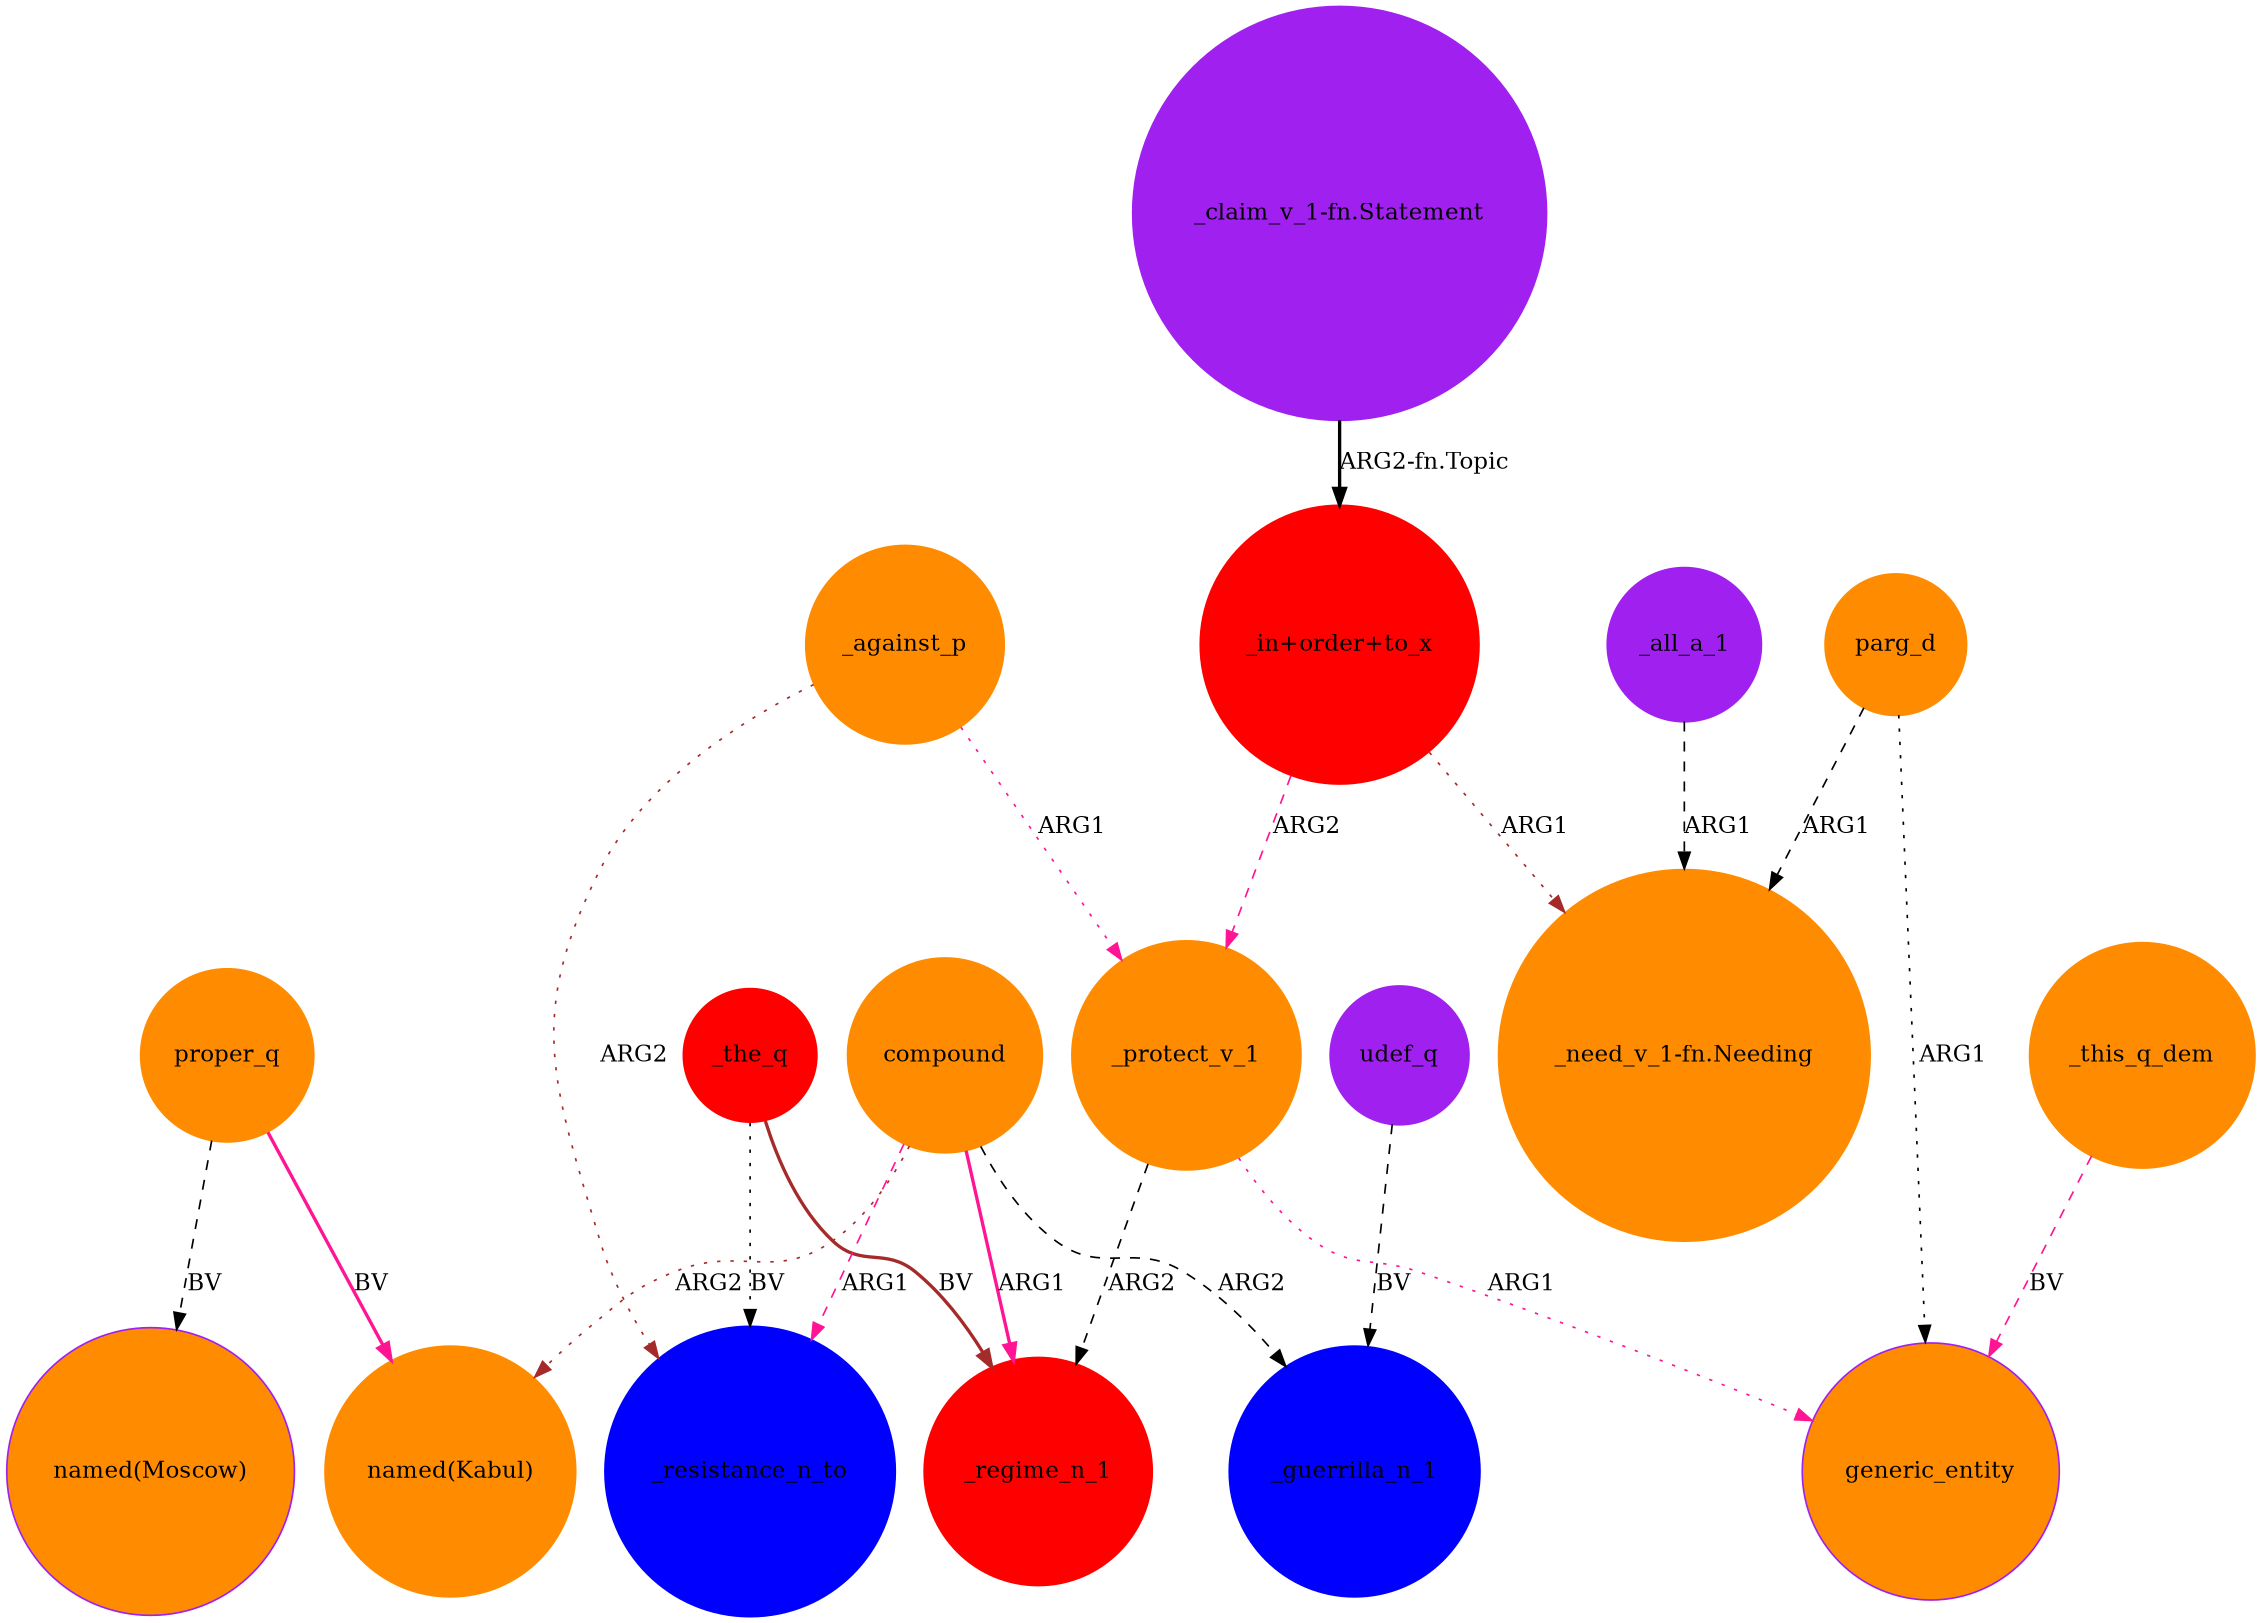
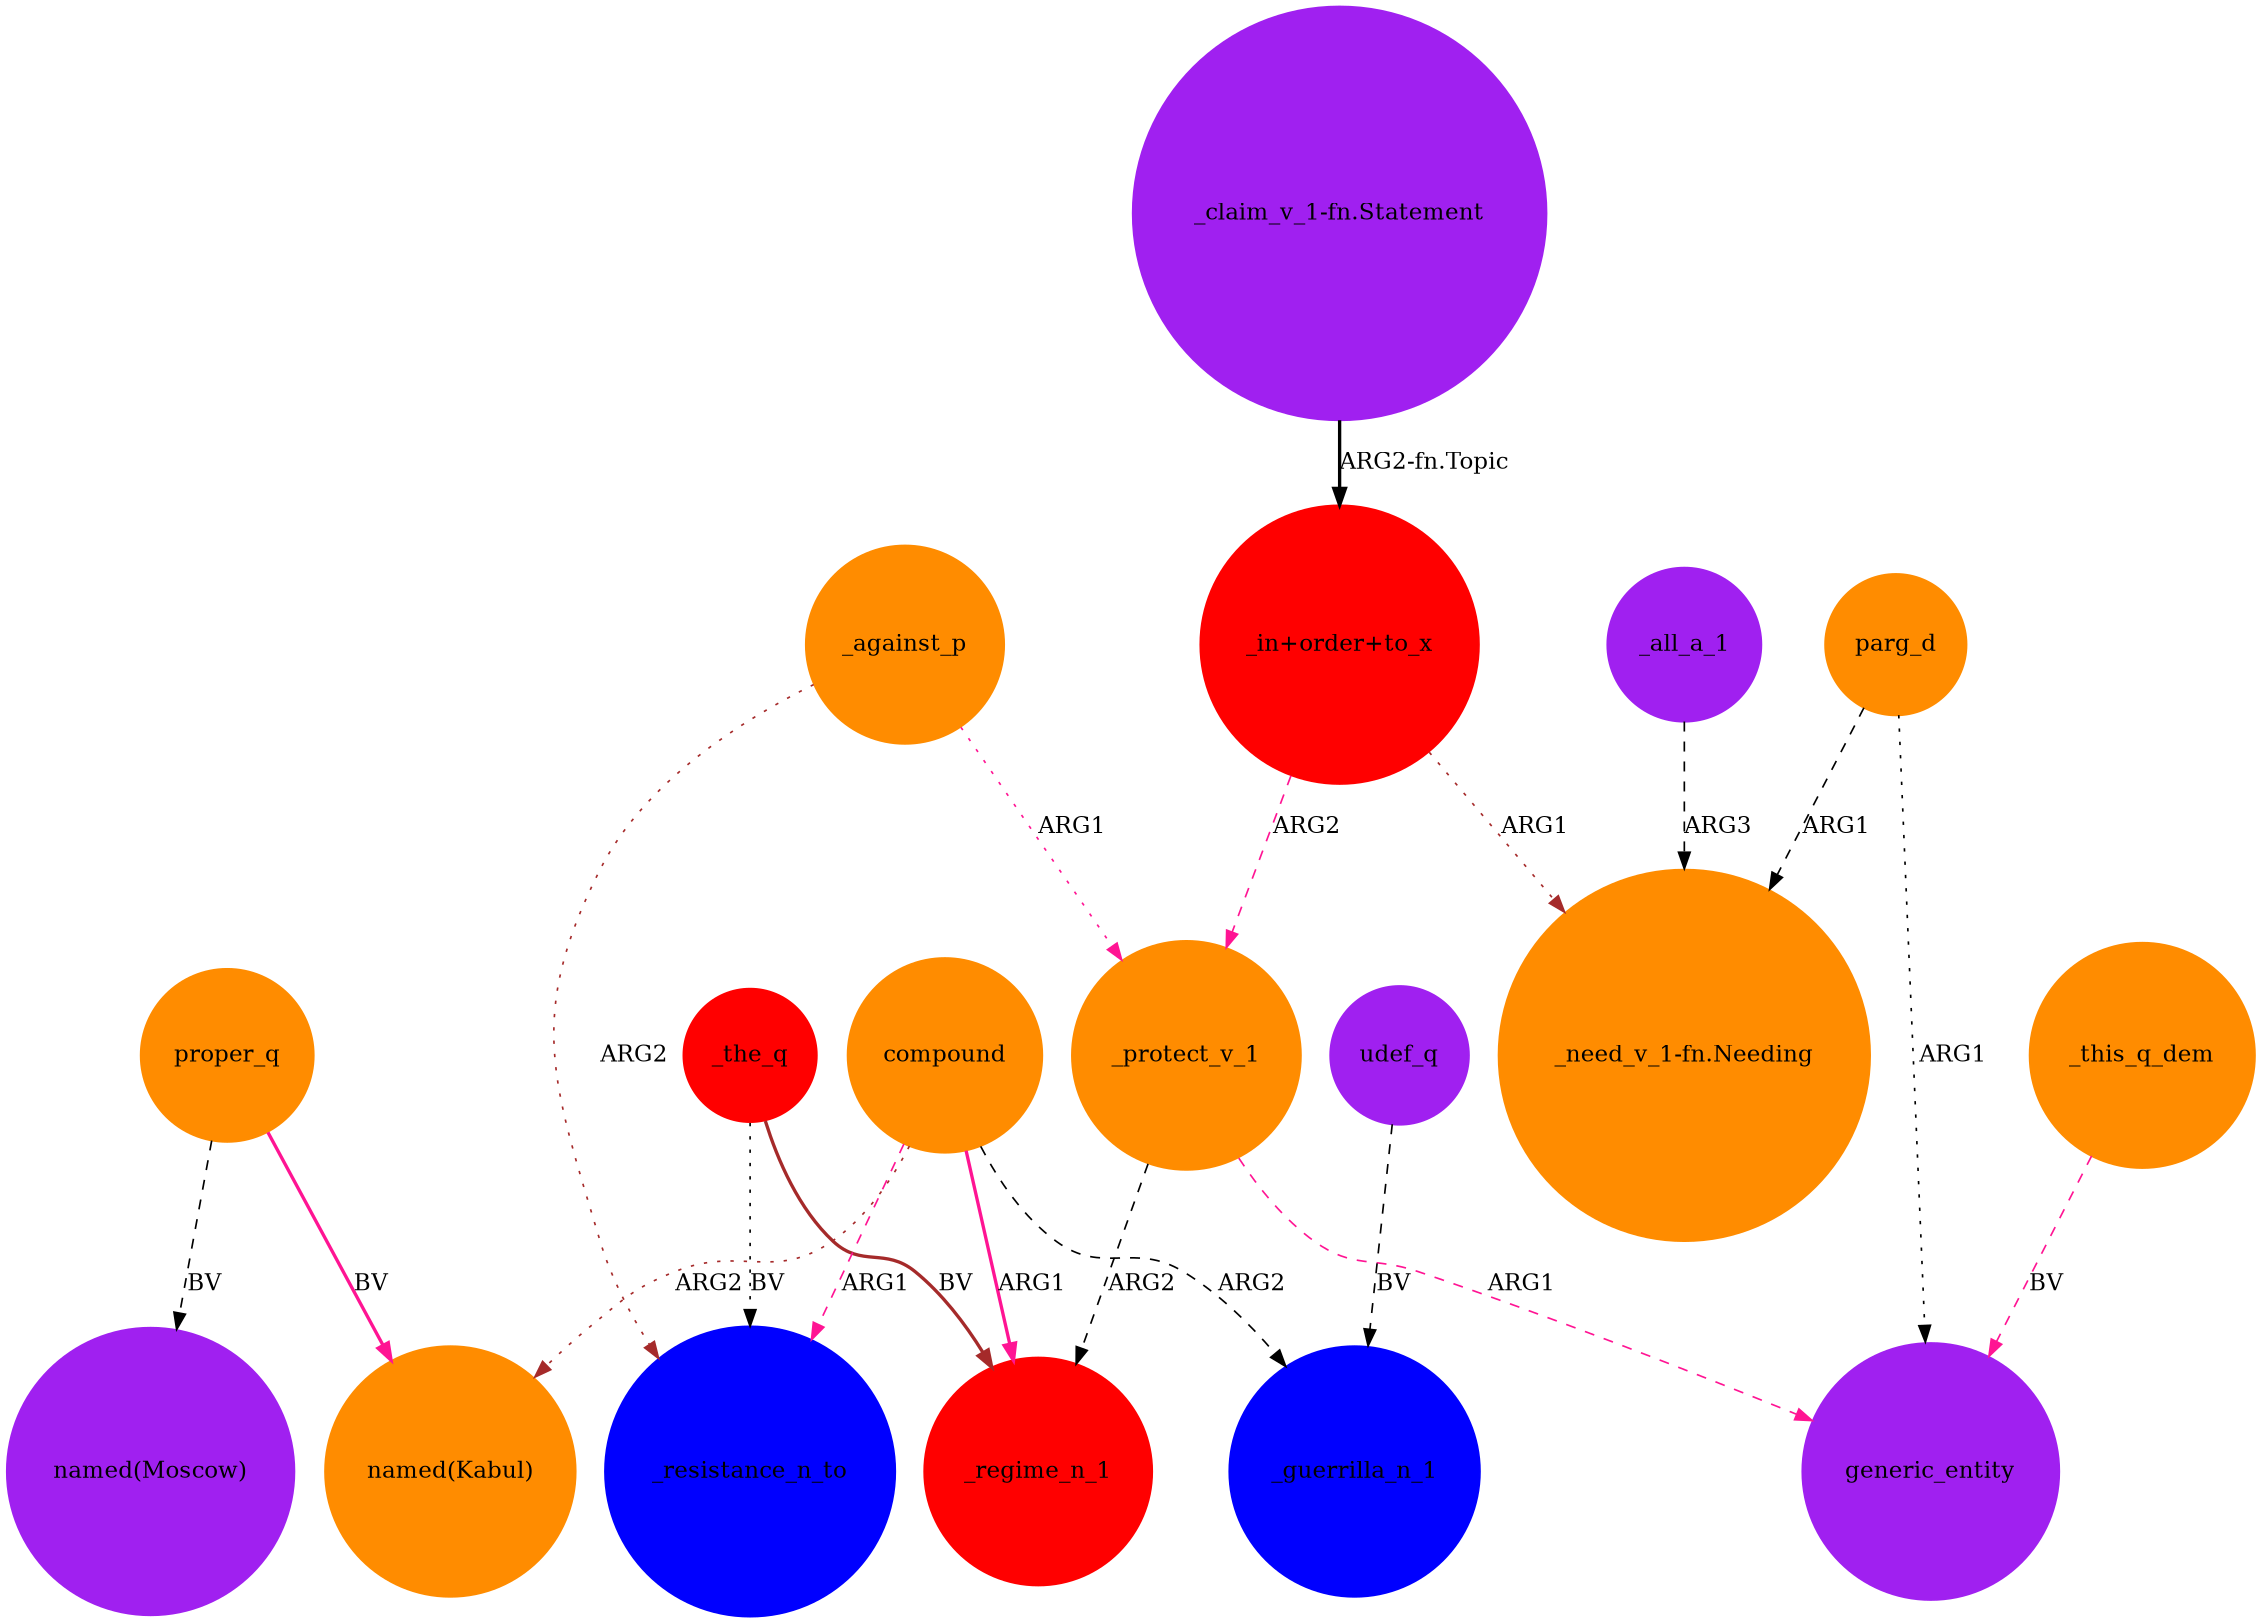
edge "_all_a_1" -> "_need_v_1-fn.Needing": label "ARG1" -> "ARG3"
edge "_protect_v_1" -> "generic_entity": style dotted -> dashed
node "named(Moscow)": fillcolor darkorange -> purple
node "generic_entity": fillcolor darkorange -> purple
